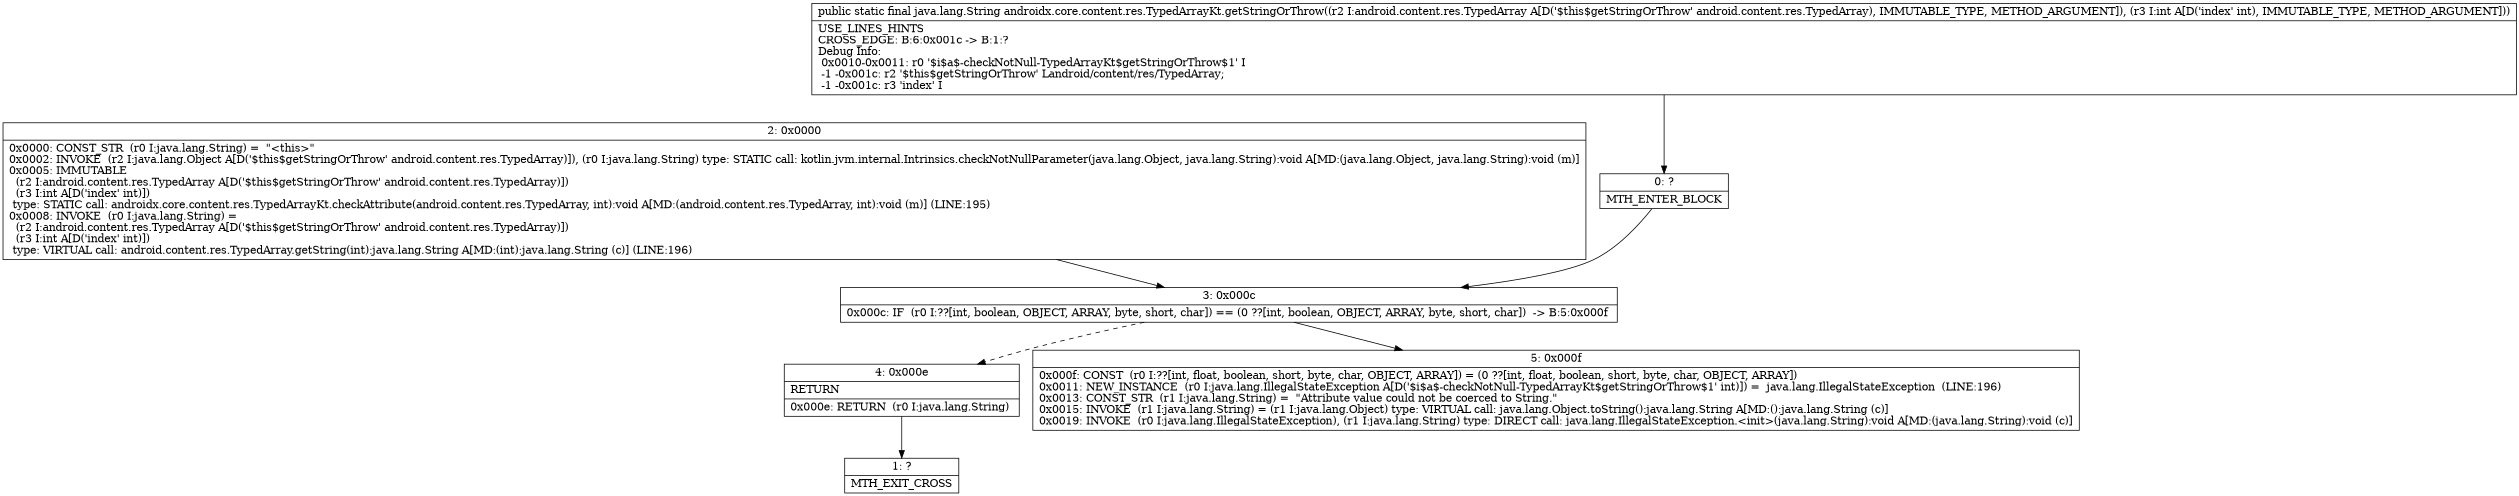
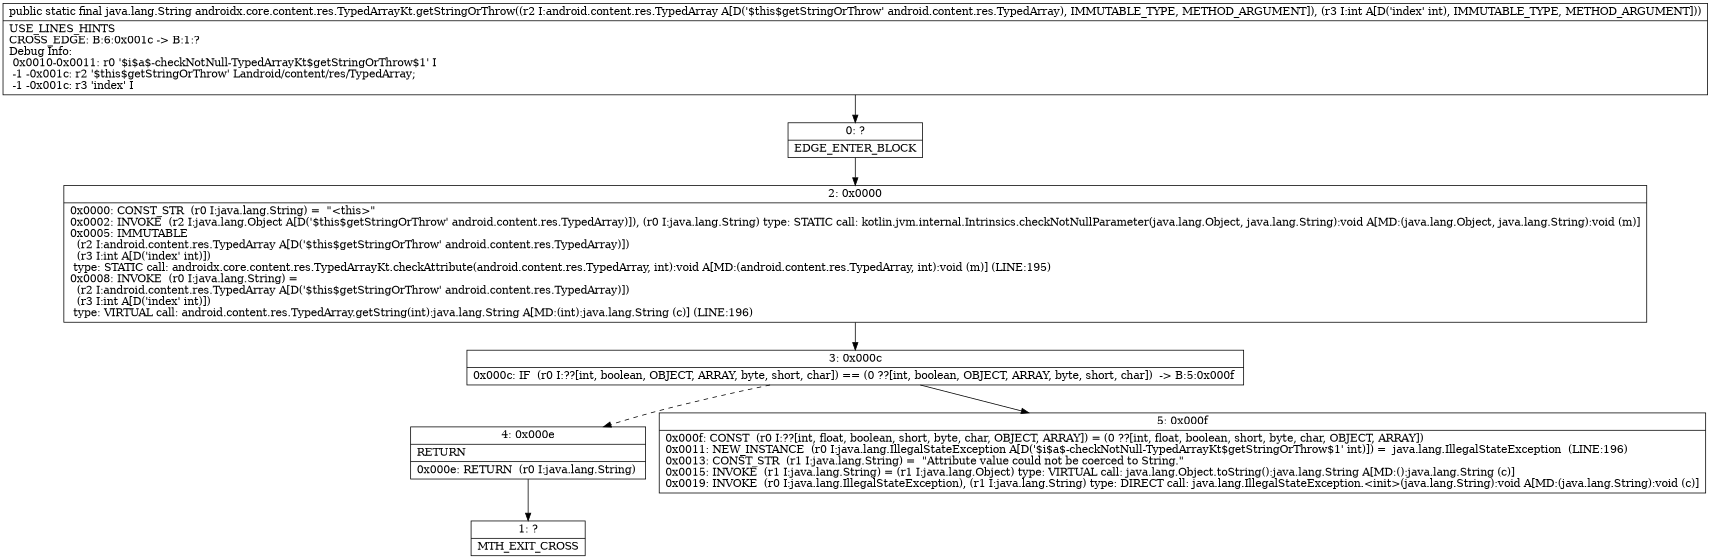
node "0: ?": text "MTH_ENTER_BLOCK" -> "EDGE_ENTER_BLOCK"
edge "0: ?" -> "3: 0x000c": now "0: ?" -> "2: 0x0000"
